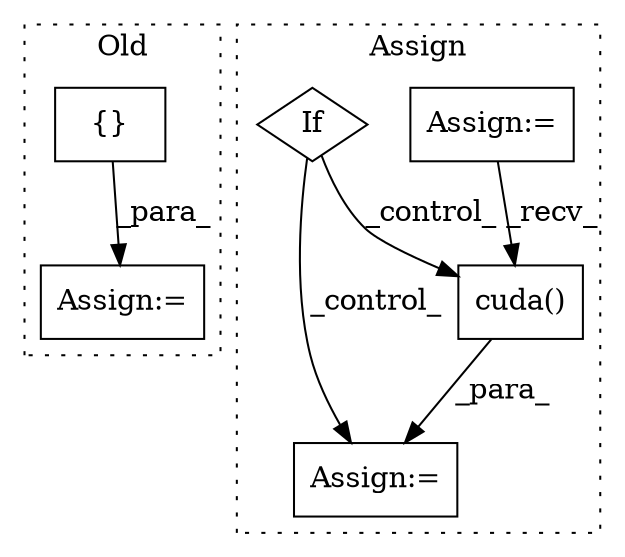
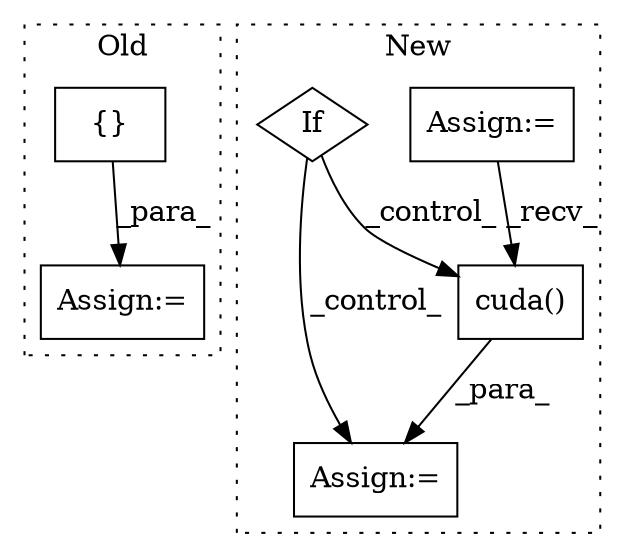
cluster "Assign": label "Assign" -> "New"
